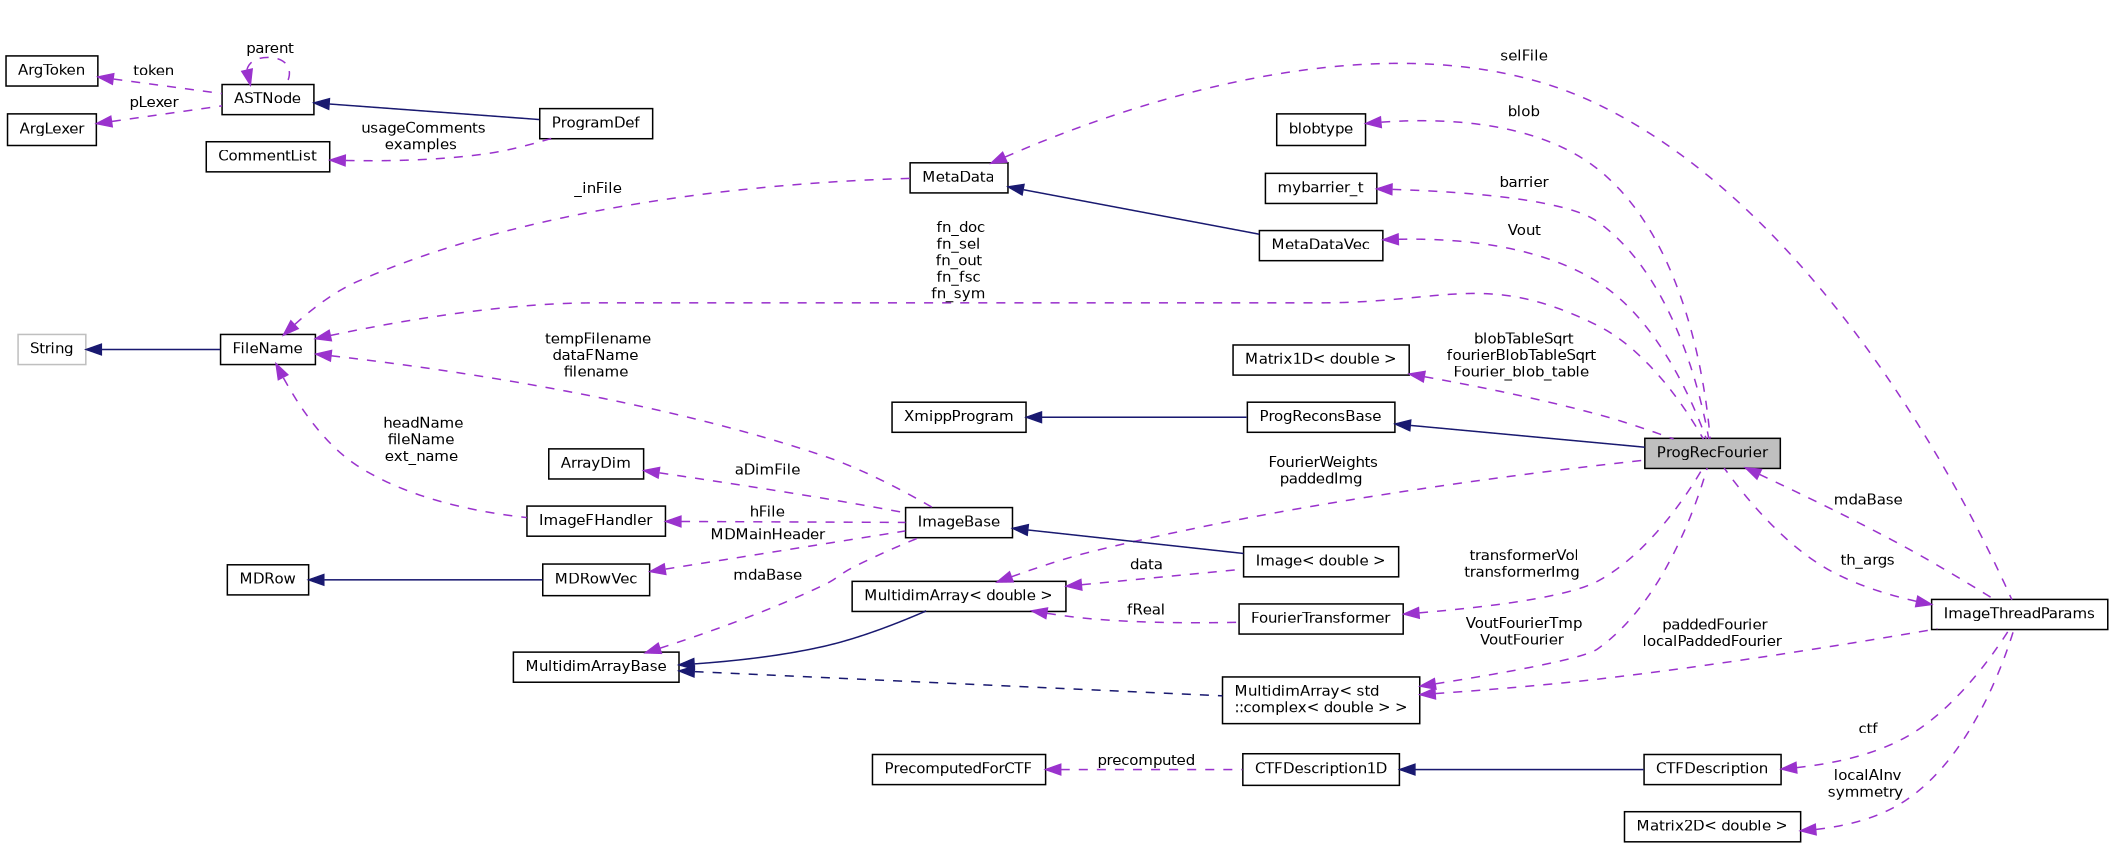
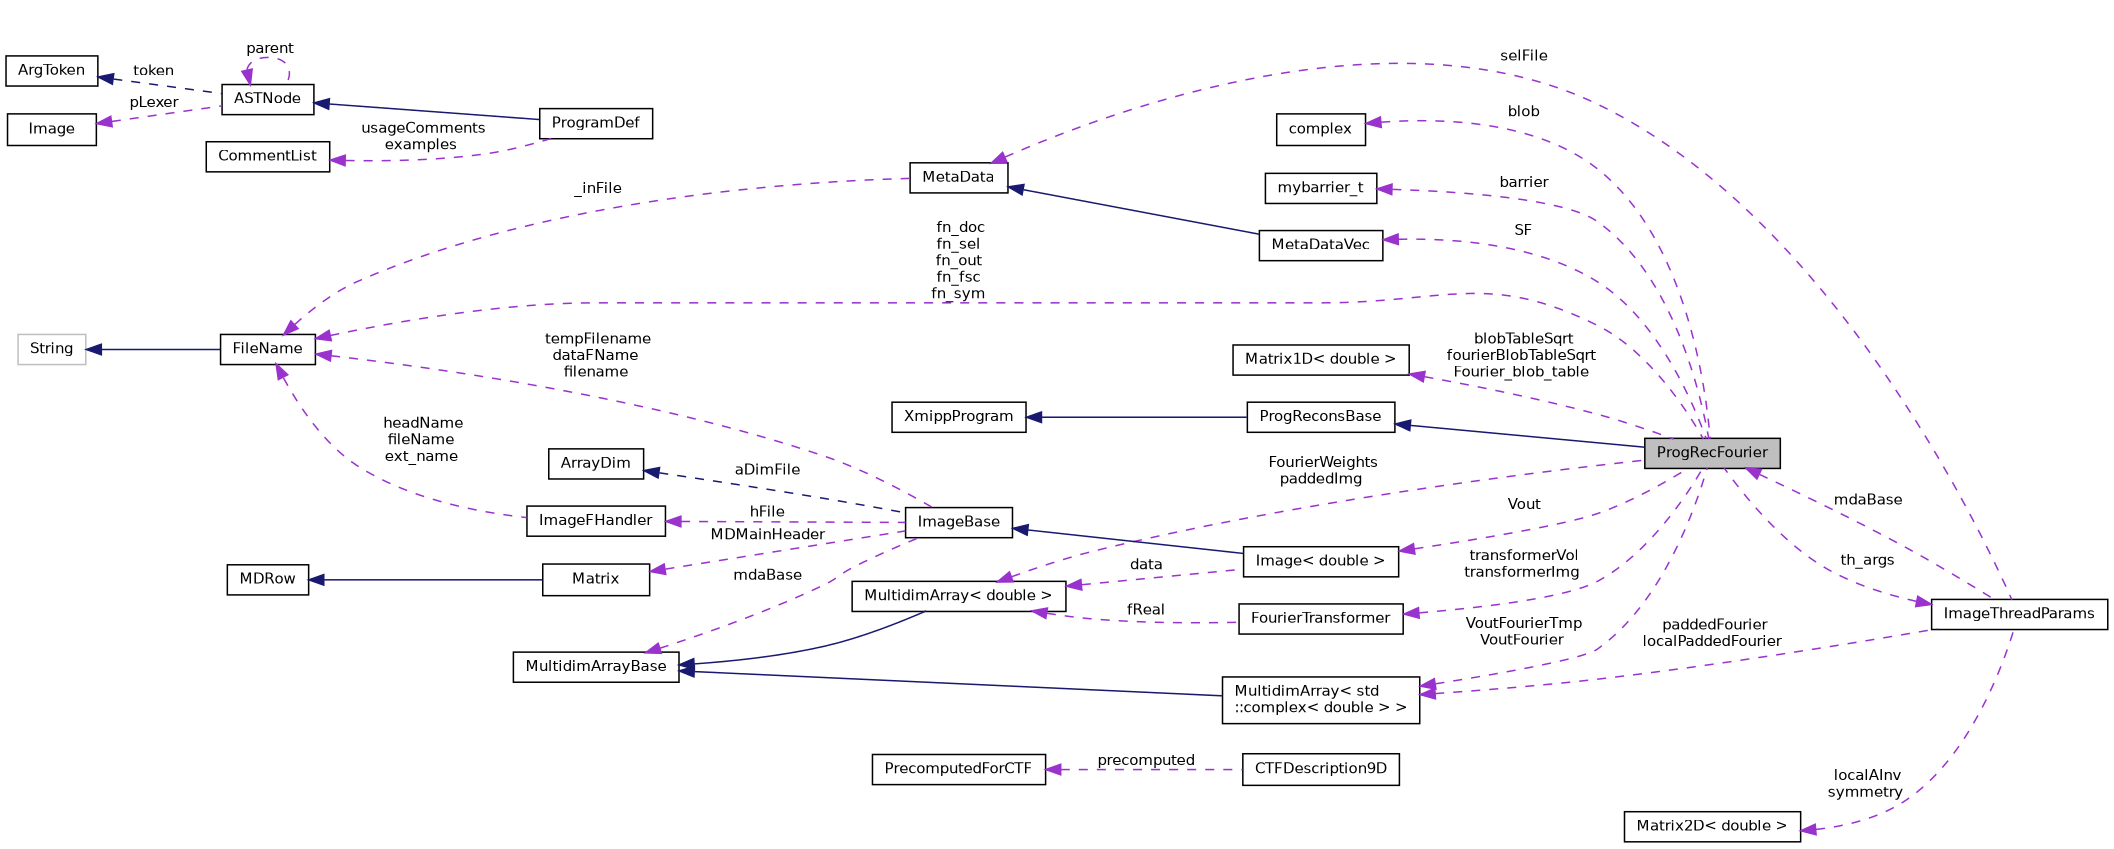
edge "ASTNode" -> "ArgToken": color darkorchid3 -> midnightblue
node "ArgLexer": label "ArgLexer" -> "Image"
node "blobtype": label "blobtype" -> "complex"
edge "ProgRecFourier" -> "MetaDataVec": label " Vout" -> " SF"
edge "ImageBase" -> "ArrayDim": color darkorchid3 -> midnightblue
edge "ProgRecFourier" -> "Image< double >": added, label "Vout"
node "MDRowVec": label "MDRowVec" -> "Matrix"
edge "MultidimArray< std ::complex< double > >" -> "MultidimArrayBase": style dashed -> solid
node "CTFDescription1D": label "CTFDescription1D" -> "CTFDescription9D"
node "CTFDescription": removed
